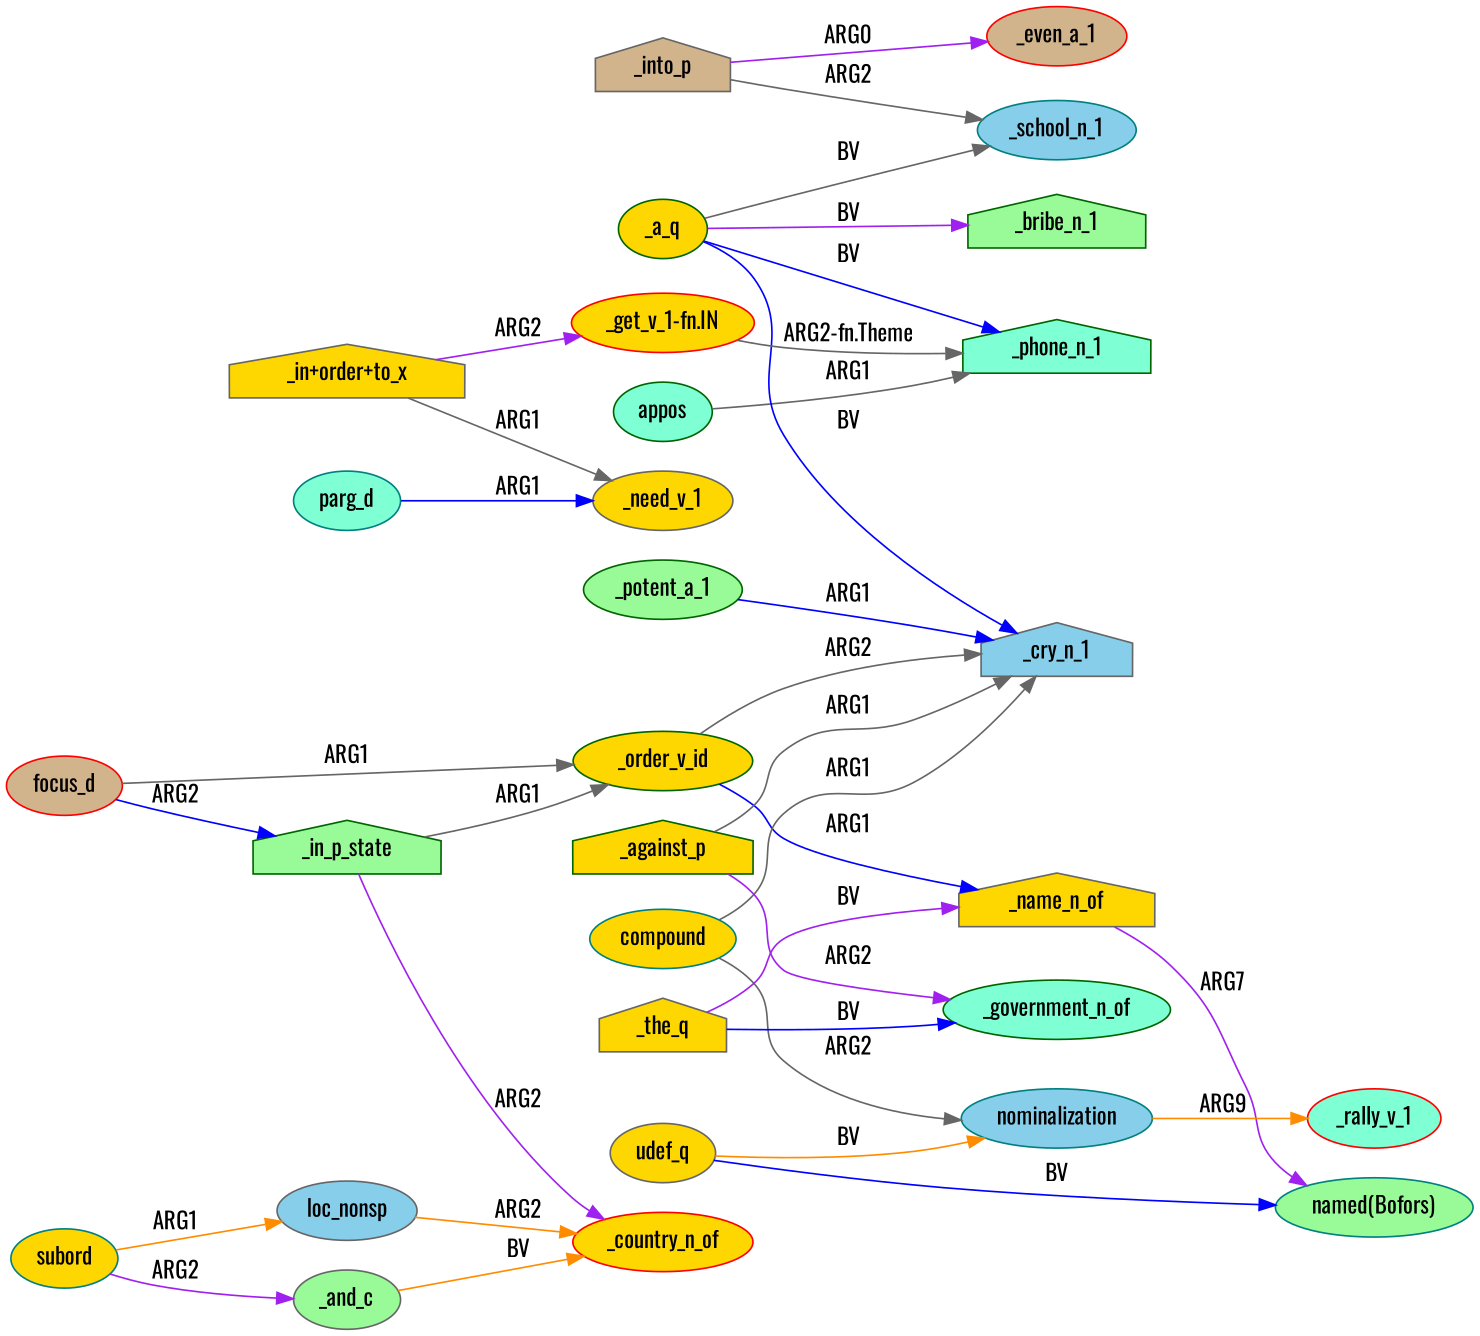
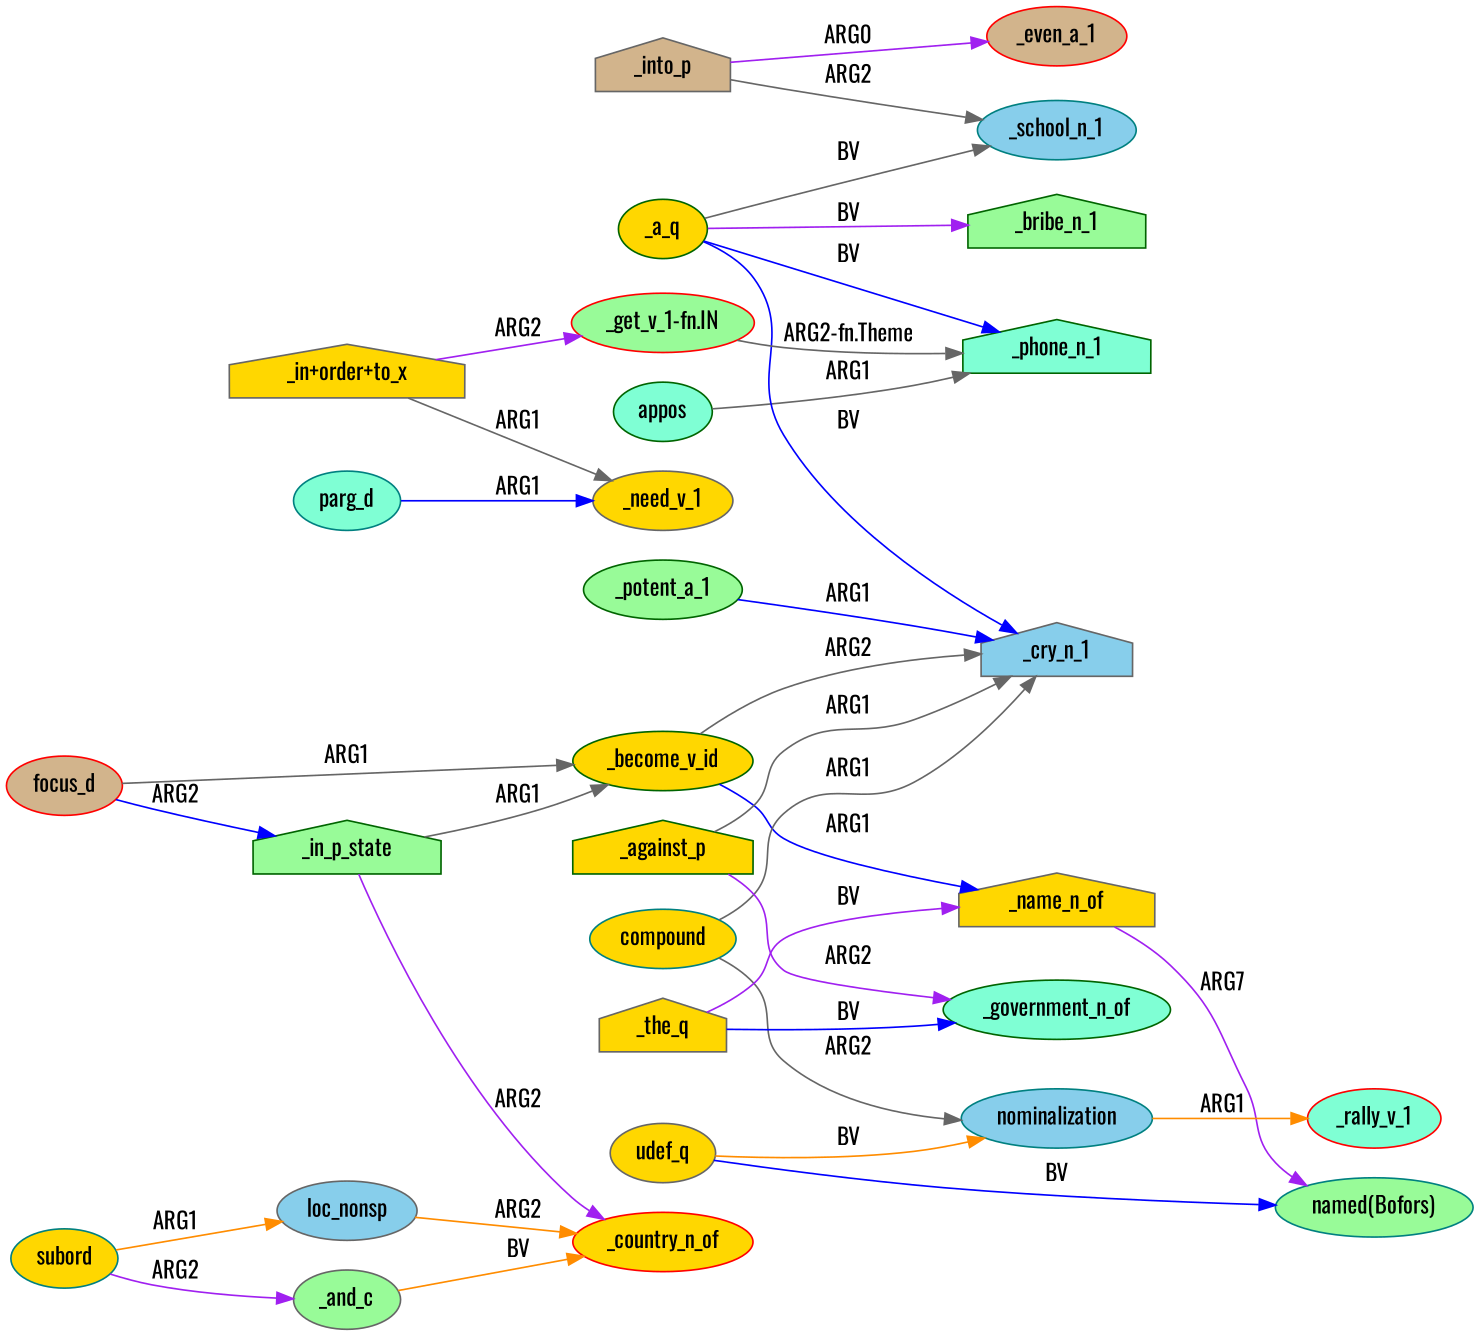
node "_get_v_1-fn.IN": fillcolor gold -> palegreen
node "_order_v_id": label "_order_v_id" -> "_become_v_id"
edge "nominalization" -> "_rally_v_1": label "ARG9" -> "ARG1"
